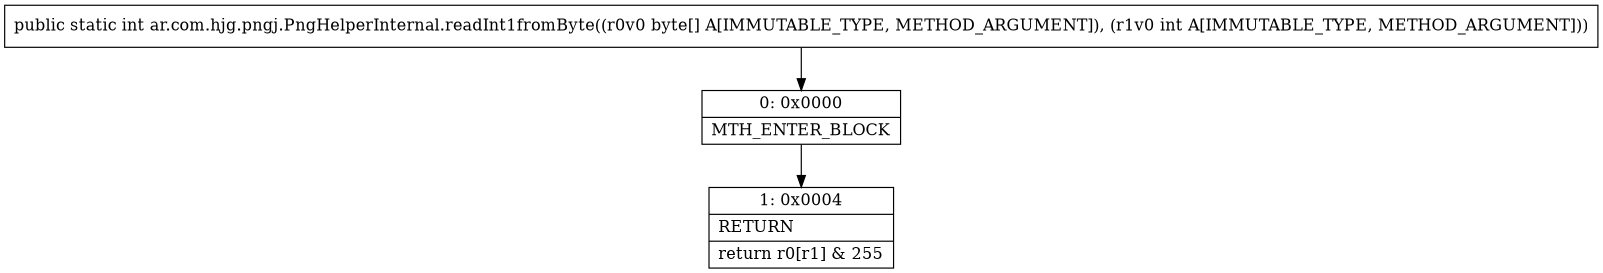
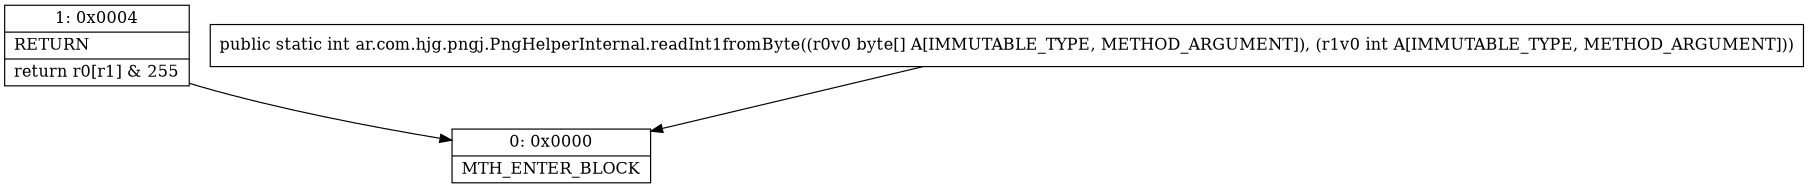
edge "0: 0x0000" -> "1: 0x0004": reversed
